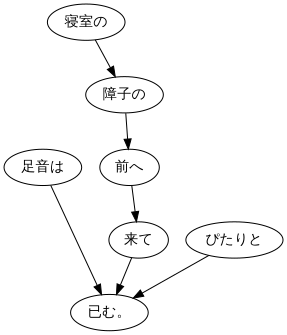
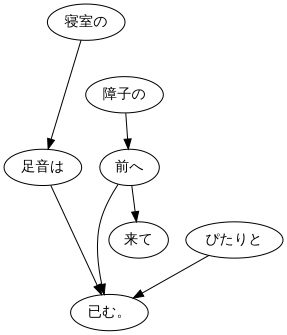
edge "寝室の" -> "障子の": now "寝室の" -> "足音は"
edge "来て" -> "已む。": now "前へ" -> "已む。"
